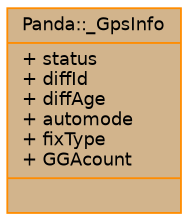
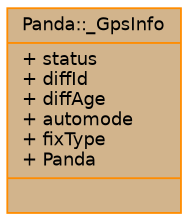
node "Panda::_GpsInfo": text "+ GGAcount" -> "+ Panda"
